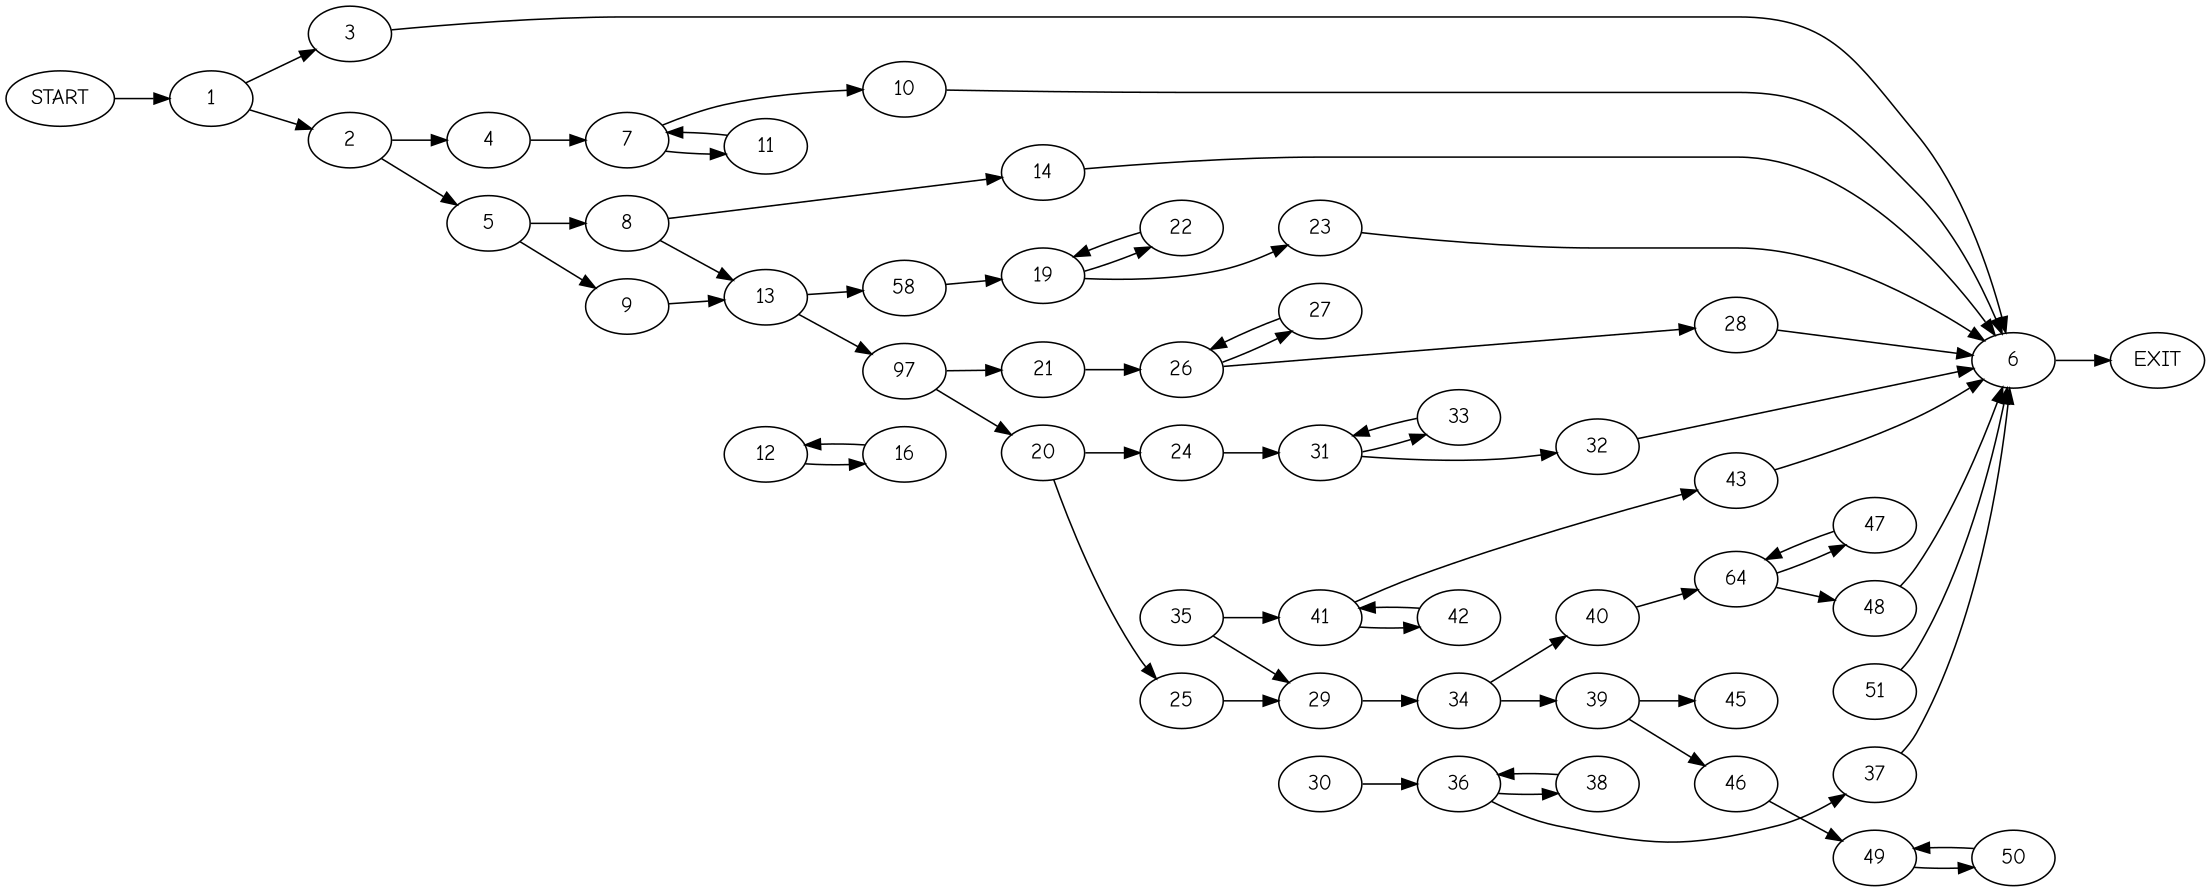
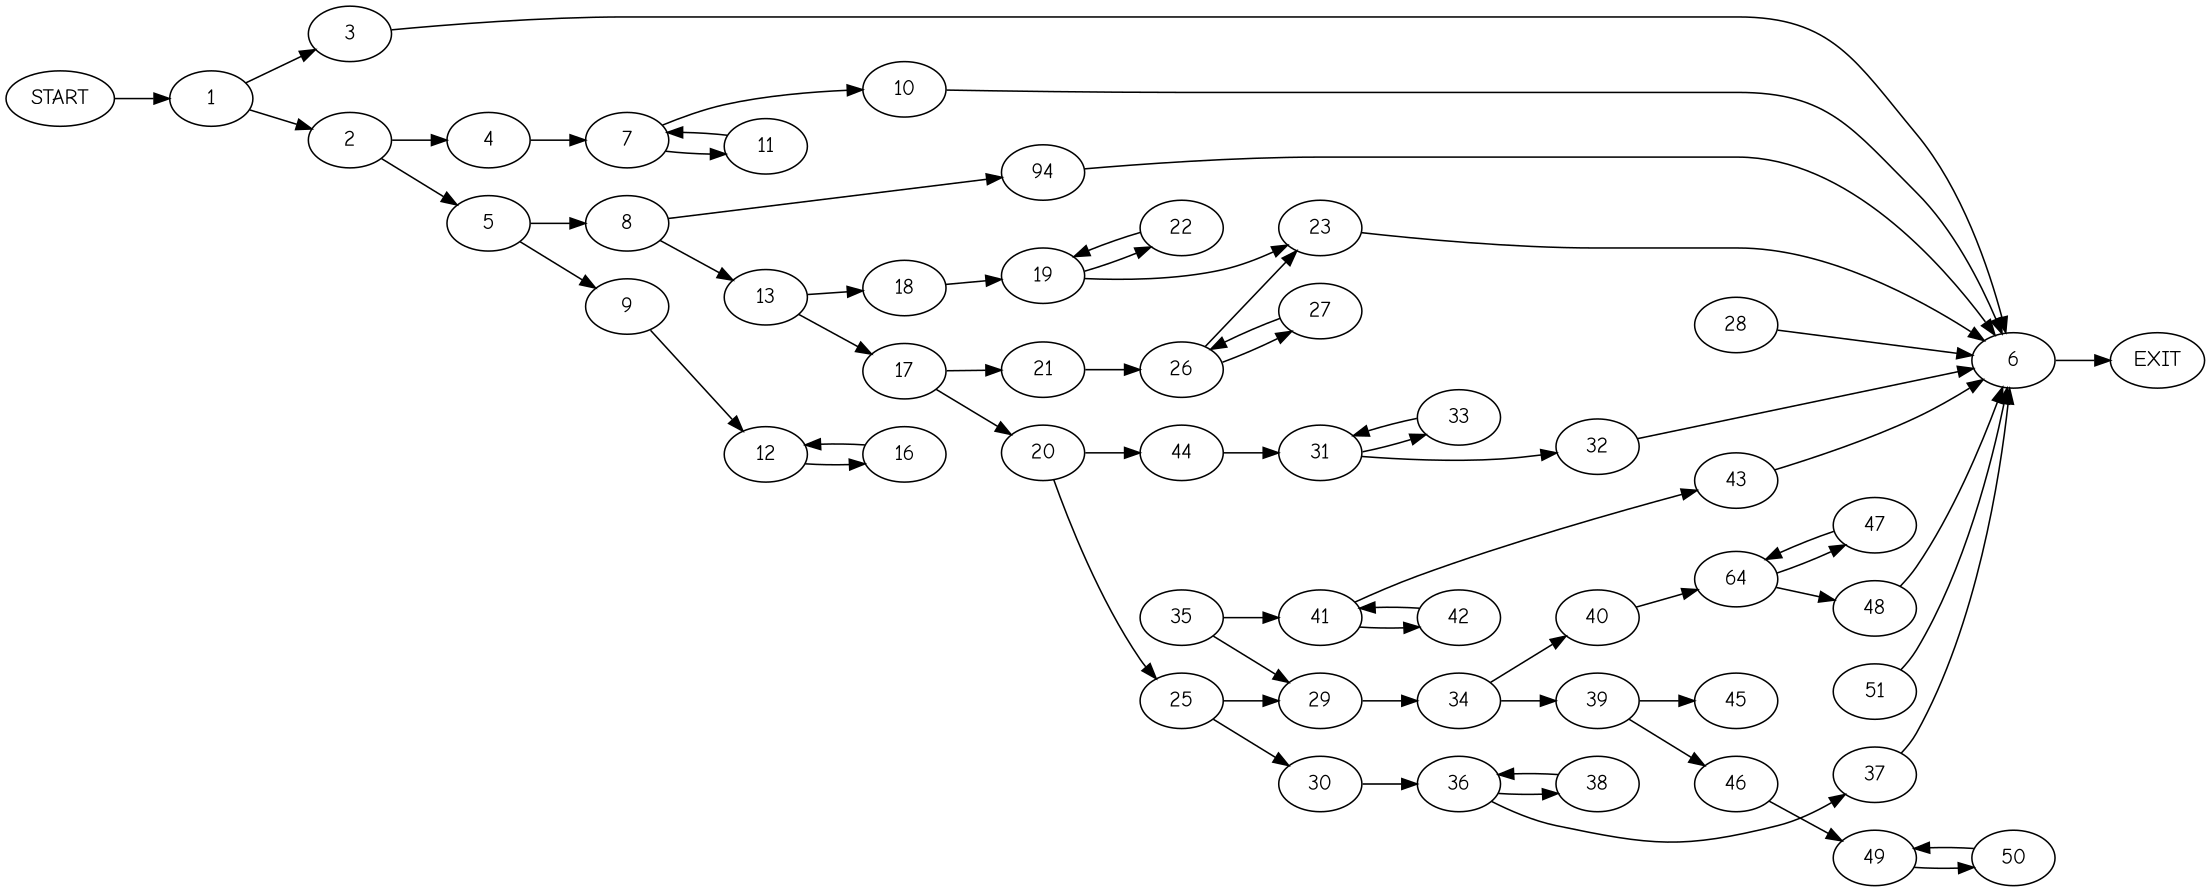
node "14": label "14" -> "94"
node "58": label "58" -> "18"
edge "9" -> "13": now "9" -> "12"
edge "26" -> "28": now "26" -> "23"
node "97": label "97" -> "17"
node "24": label "24" -> "44"
edge "25" -> "30": added
